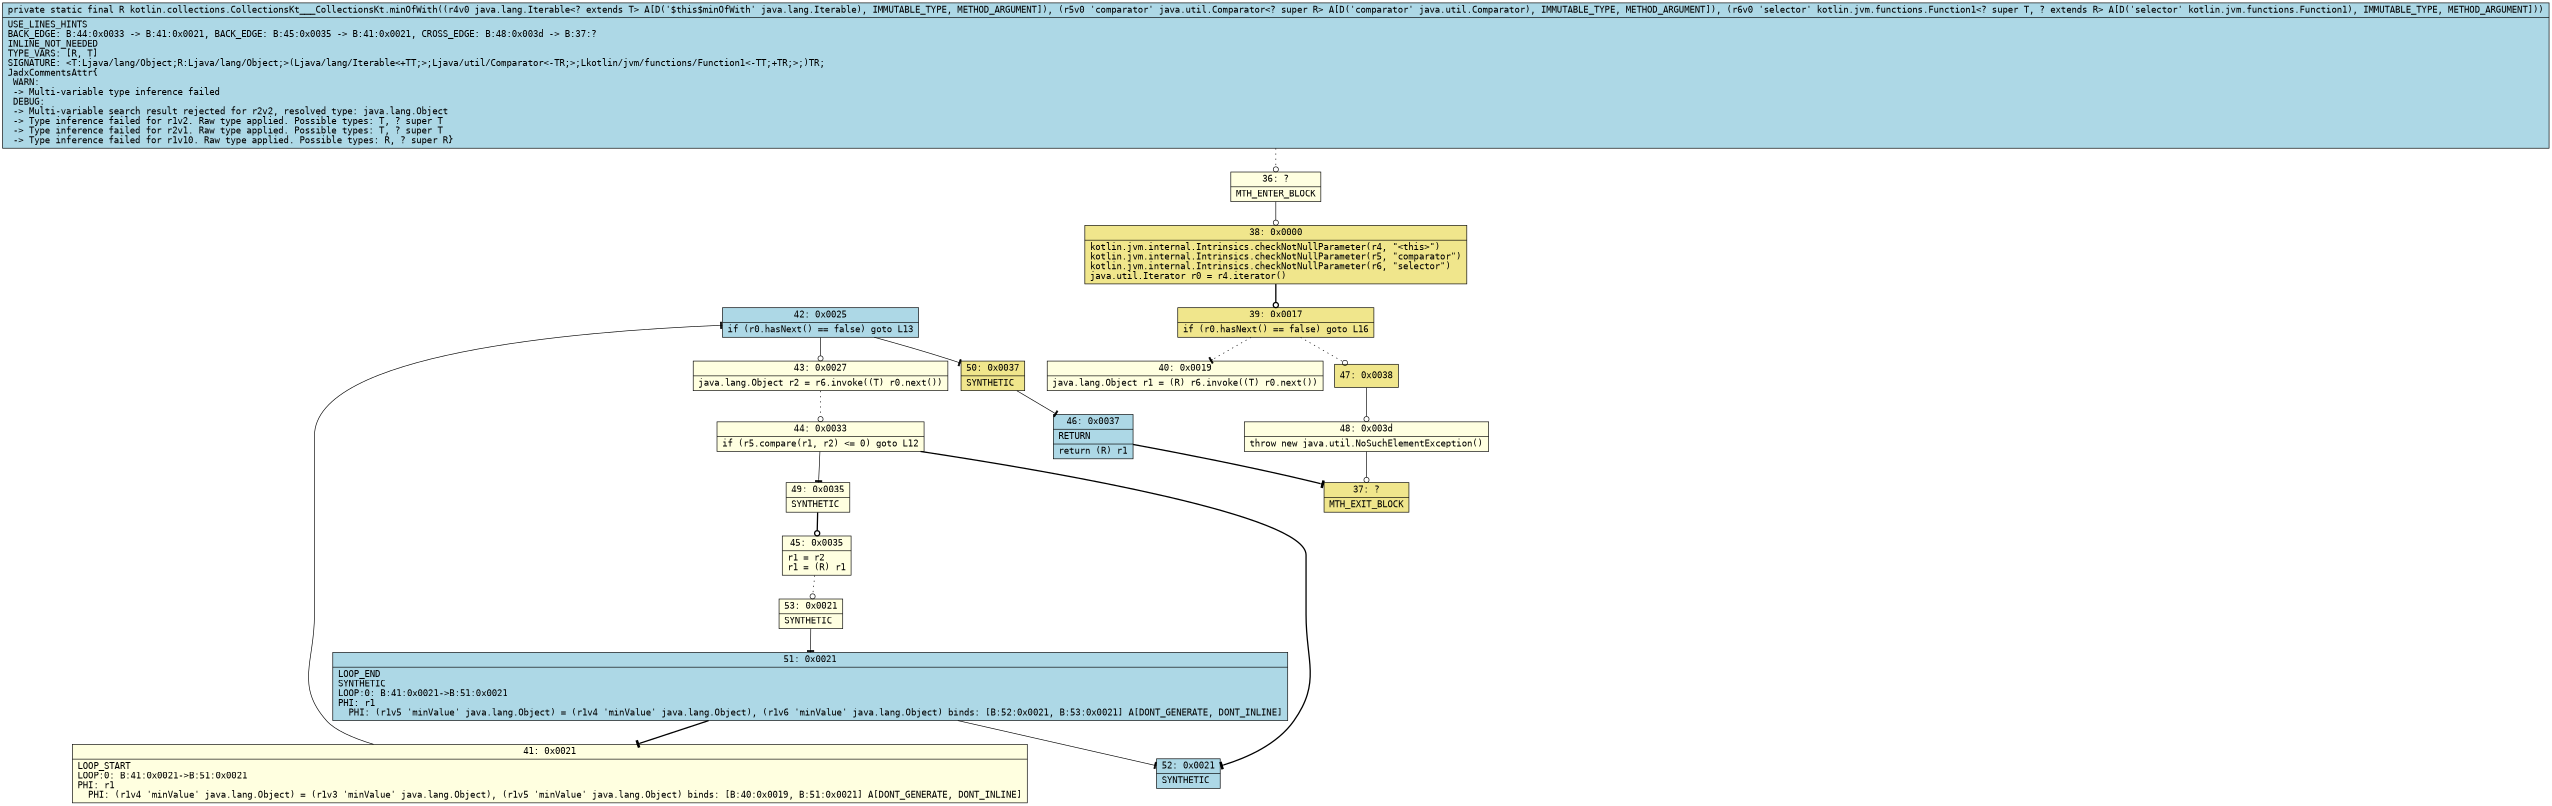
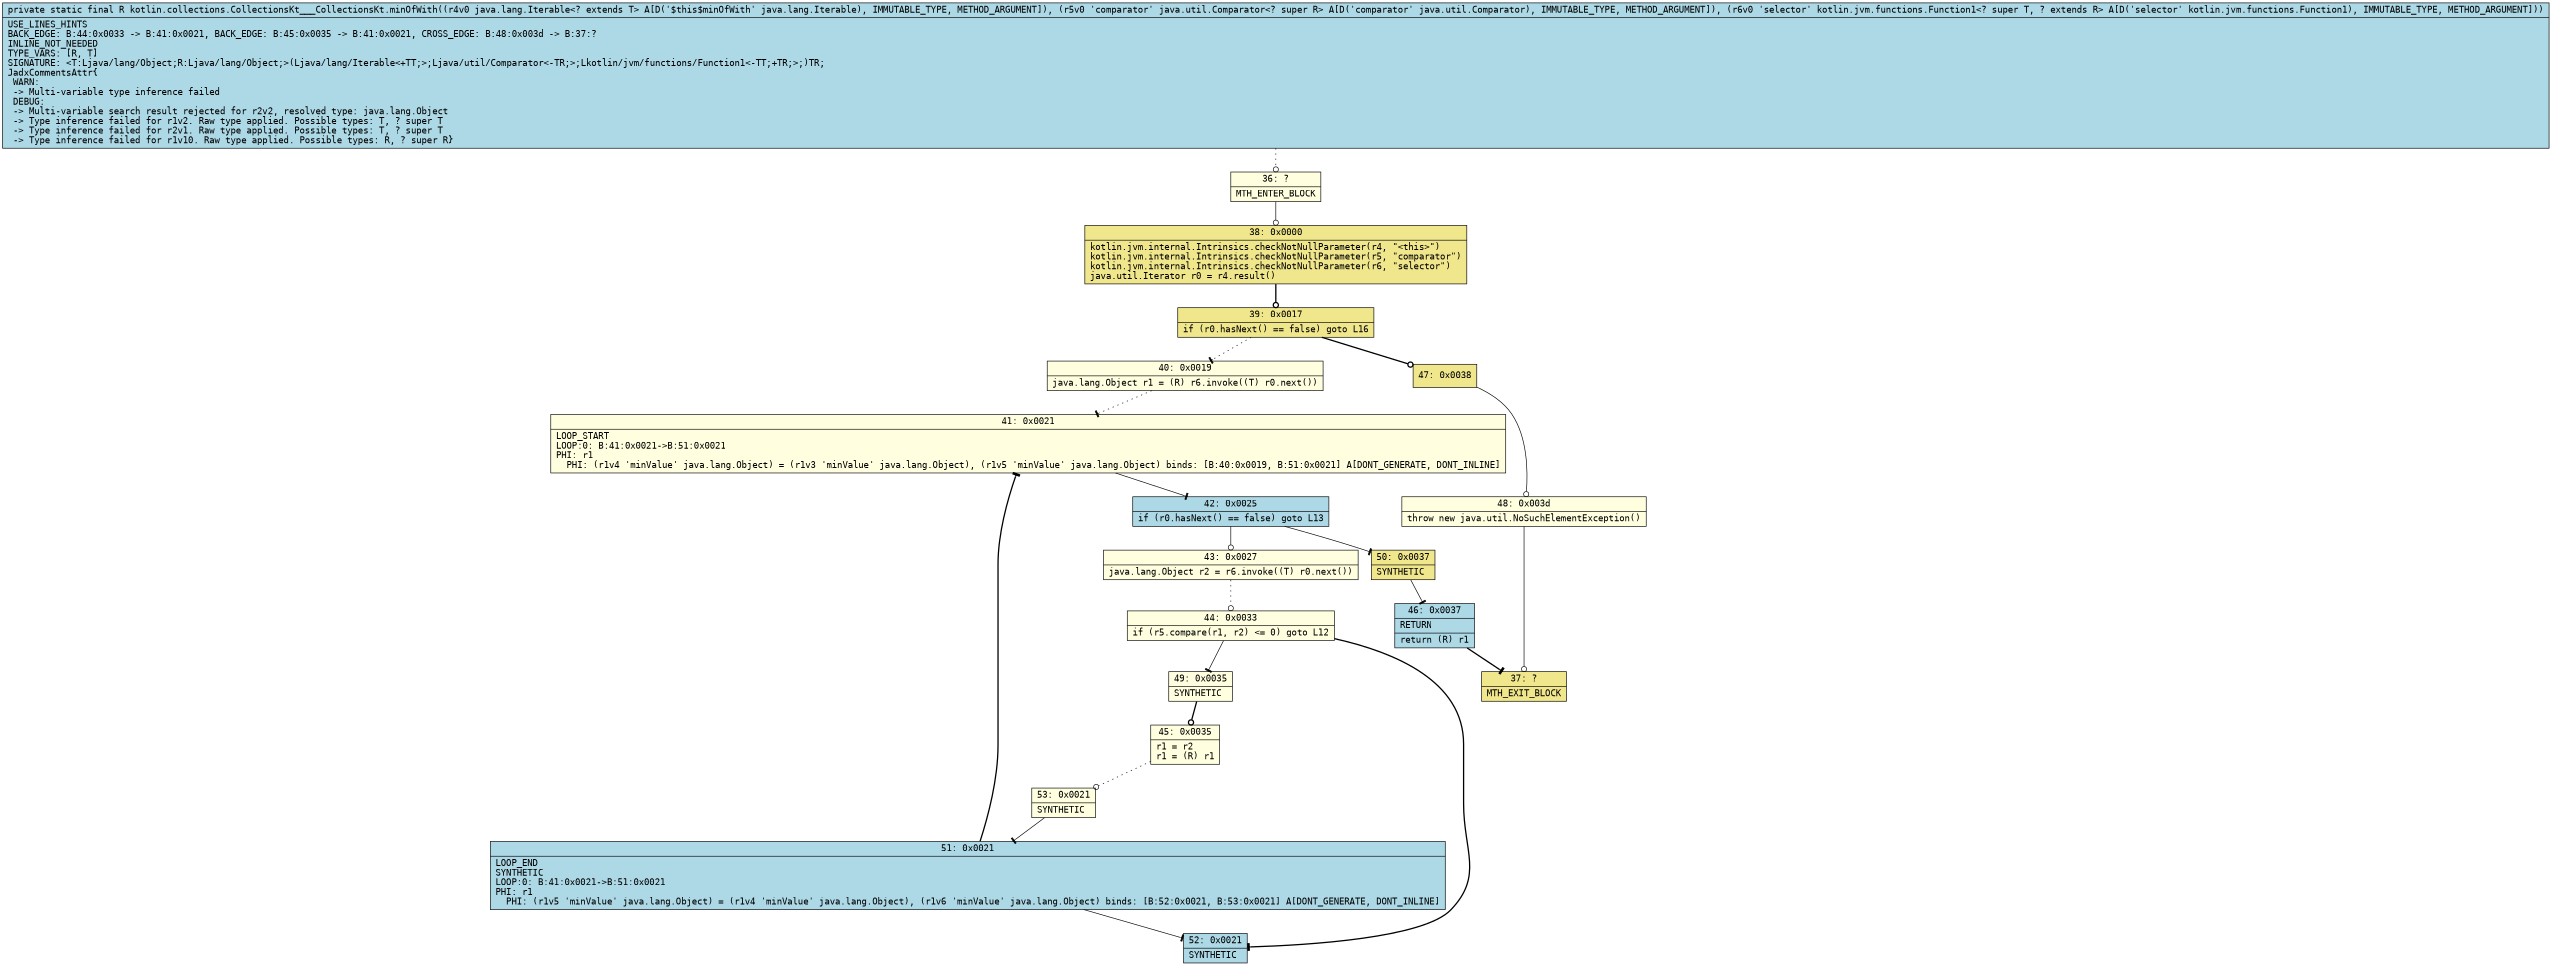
node "38: 0x0000": text "java.util.Iterator r0 = r4.iterator()" -> "java.util.Iterator r0 = r4.result()"
edge "39: 0x0017" -> "47: 0x0038": style dotted -> bold
edge "40: 0x0019" -> "41: 0x0021": added
